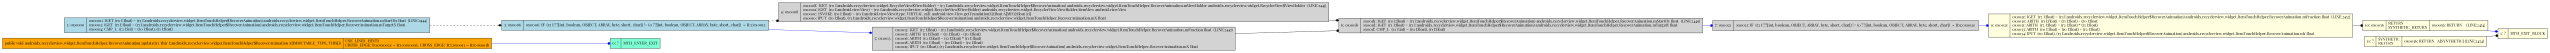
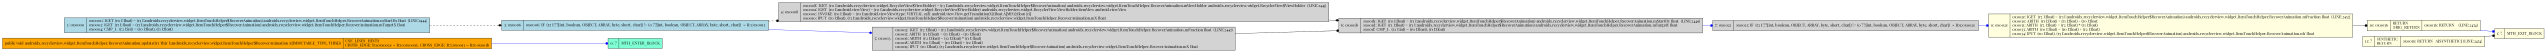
node "10: 0x0036": text "SYNTHETIC_RETURN" -> "ORIG_RETURN"
edge "10: 0x0036" -> "1: ?": arrowhead diamond -> dot
node "0: ?": text "MTH_ENTER_EXIT" -> "MTH_ENTER_BLOCK"
